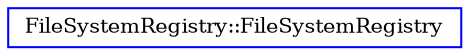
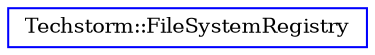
node "FileSystemRegistry::FileSystemRegistry": label "FileSystemRegistry::FileSystemRegistry" -> "Techstorm::FileSystemRegistry"
